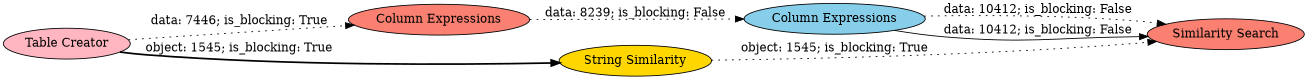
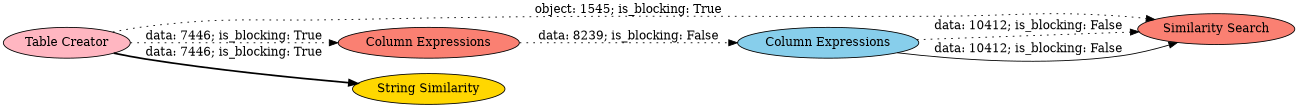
edge "Table Creator" -> "String Similarity": label "object: 1545; is_blocking: True" -> "data: 7446; is_blocking: True"
edge "String Similarity" -> "Similarity Search": now "Table Creator" -> "Similarity Search"
